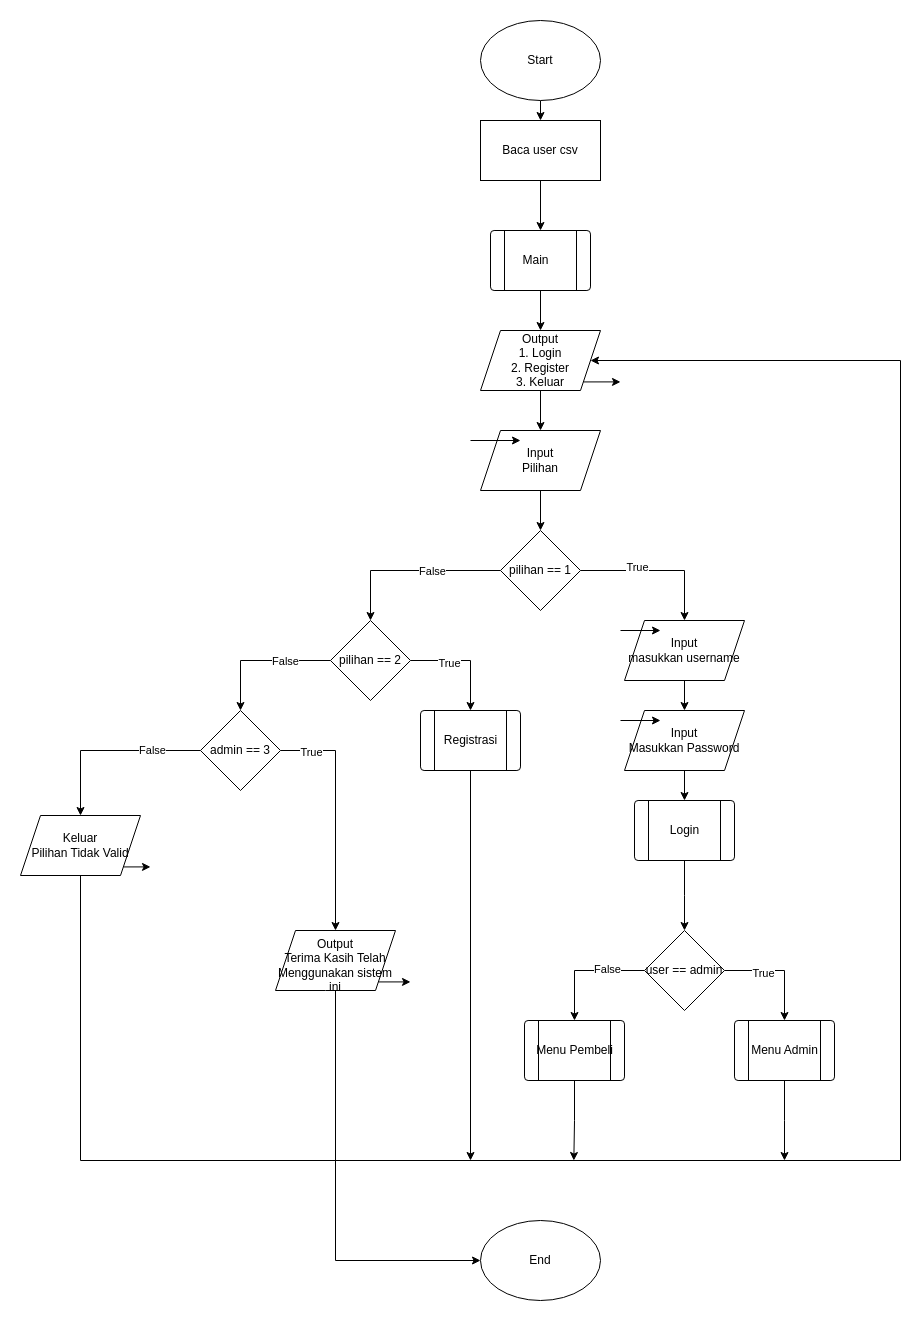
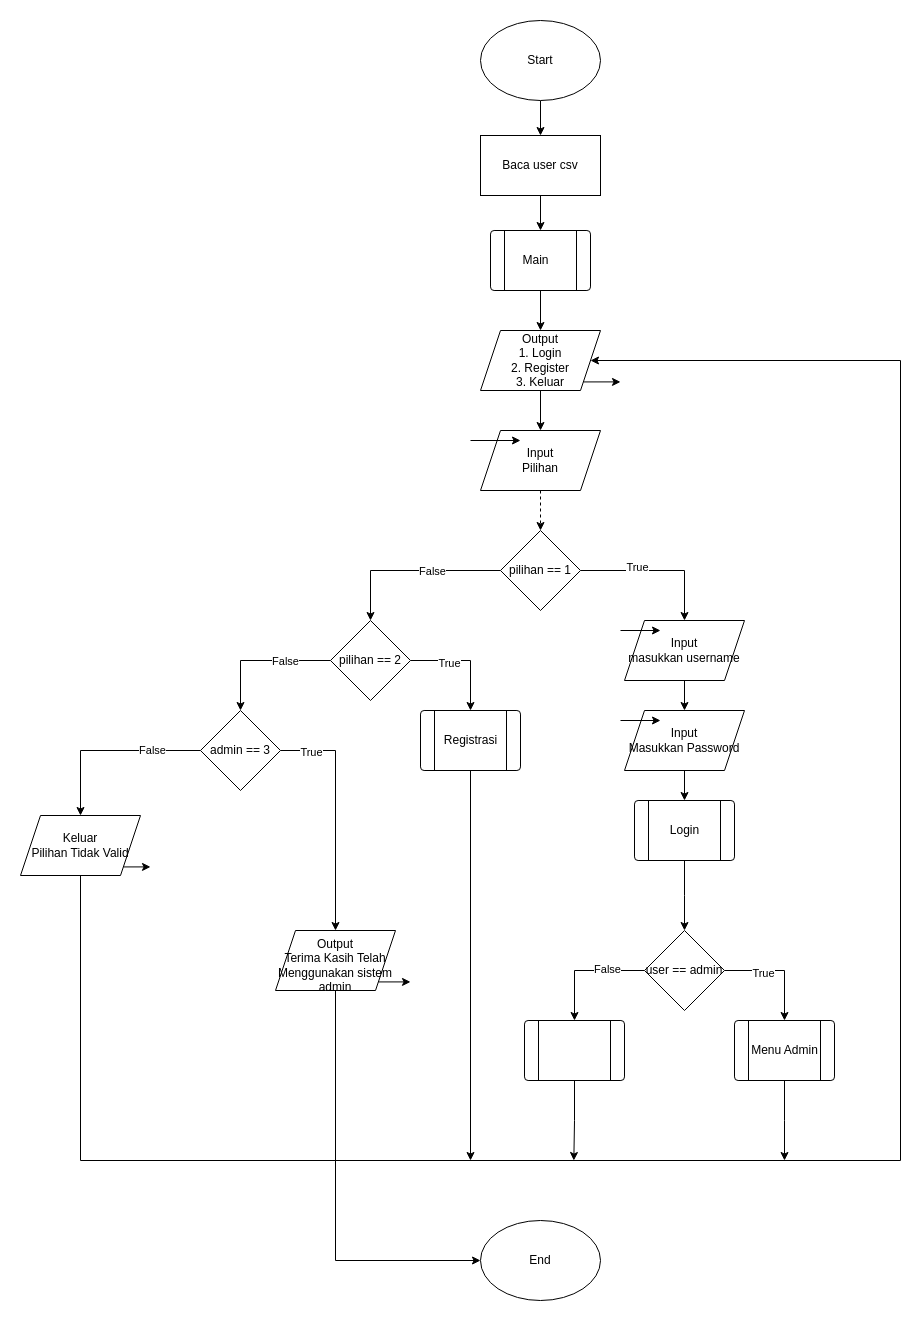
node "Baca user csv": moved (541, 151) -> (541, 166)
edge "Input Pilihan" -> "pilihan == 1": style solid -> dashed
node "Output Terima Kasih Telah Menggunakan sistem ini": label "Output Terima Kasih Telah Menggunakan sistem ini" -> "Output Terima Kasih Telah Menggunakan sistem admin"
node "Menu Pembeli": removed
